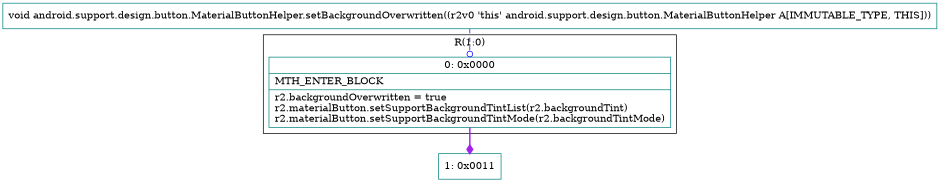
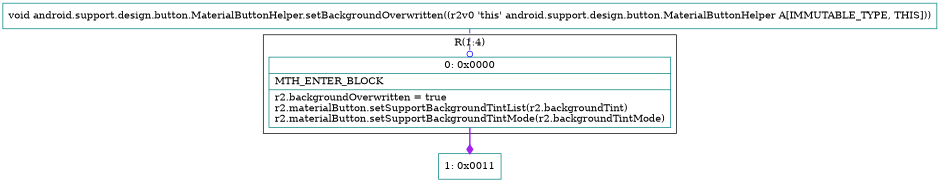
cluster "R(1:0)": label "R(1:0)" -> "R(1:4)"
